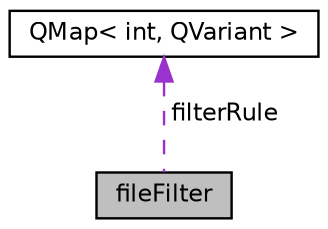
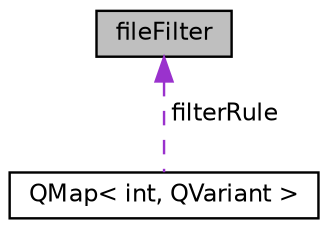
edge "fileFilter" -> "QMap< int, QVariant >": reversed
